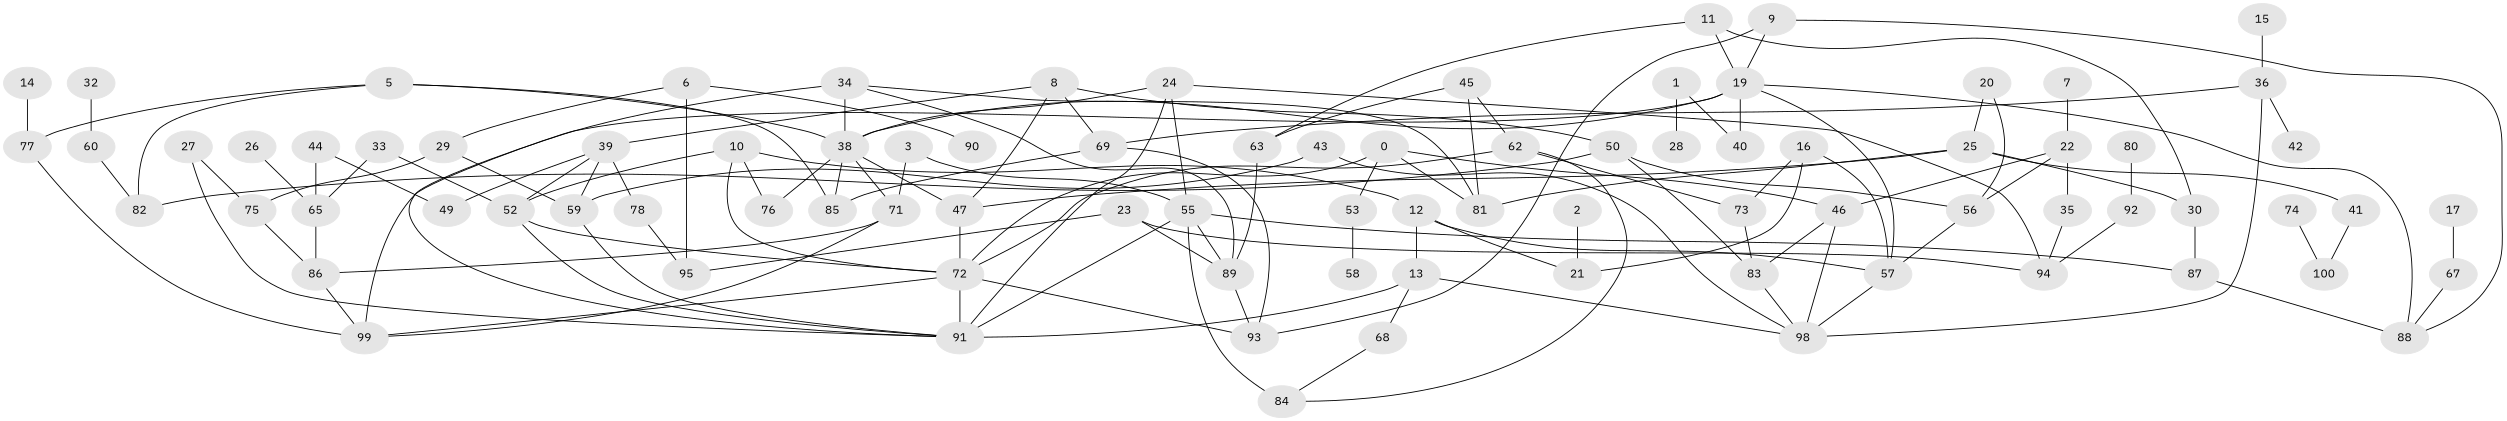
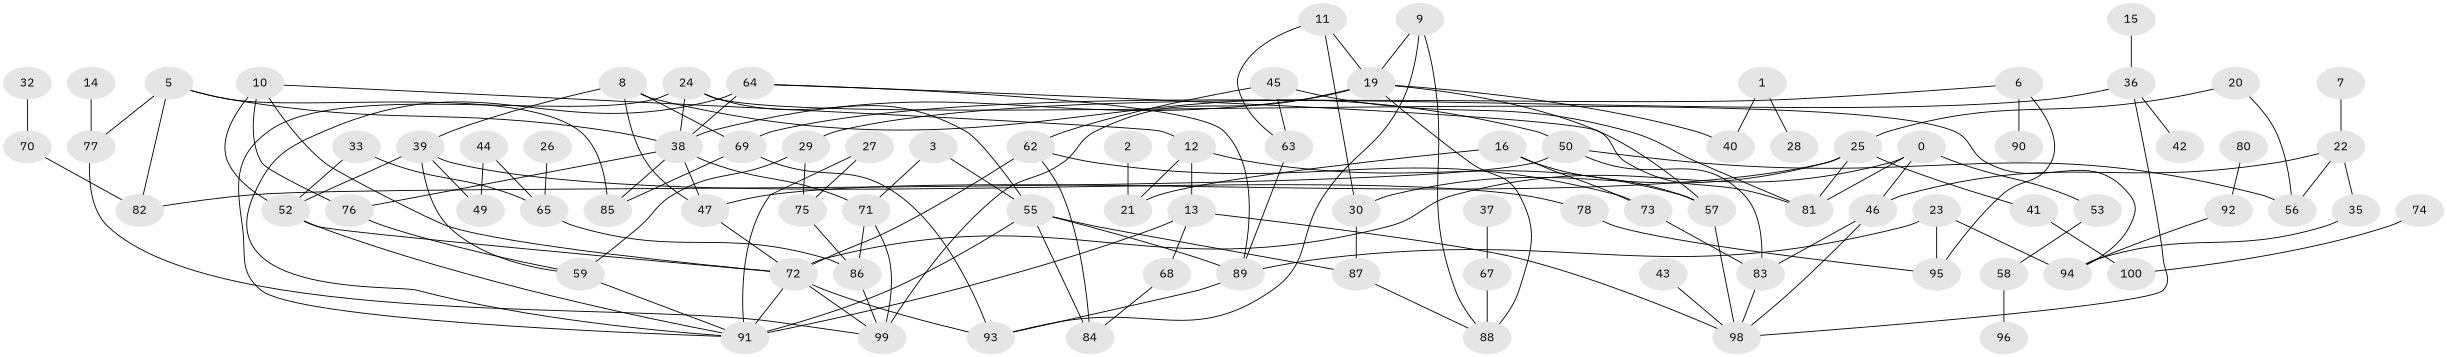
node "34": label "34" -> "64"
node "60": label "60" -> "70"
edge "43" -- "59": now "76" -- "59"
node "17": label "17" -> "37"
edge "56" -- "57": removed
node "96": added
